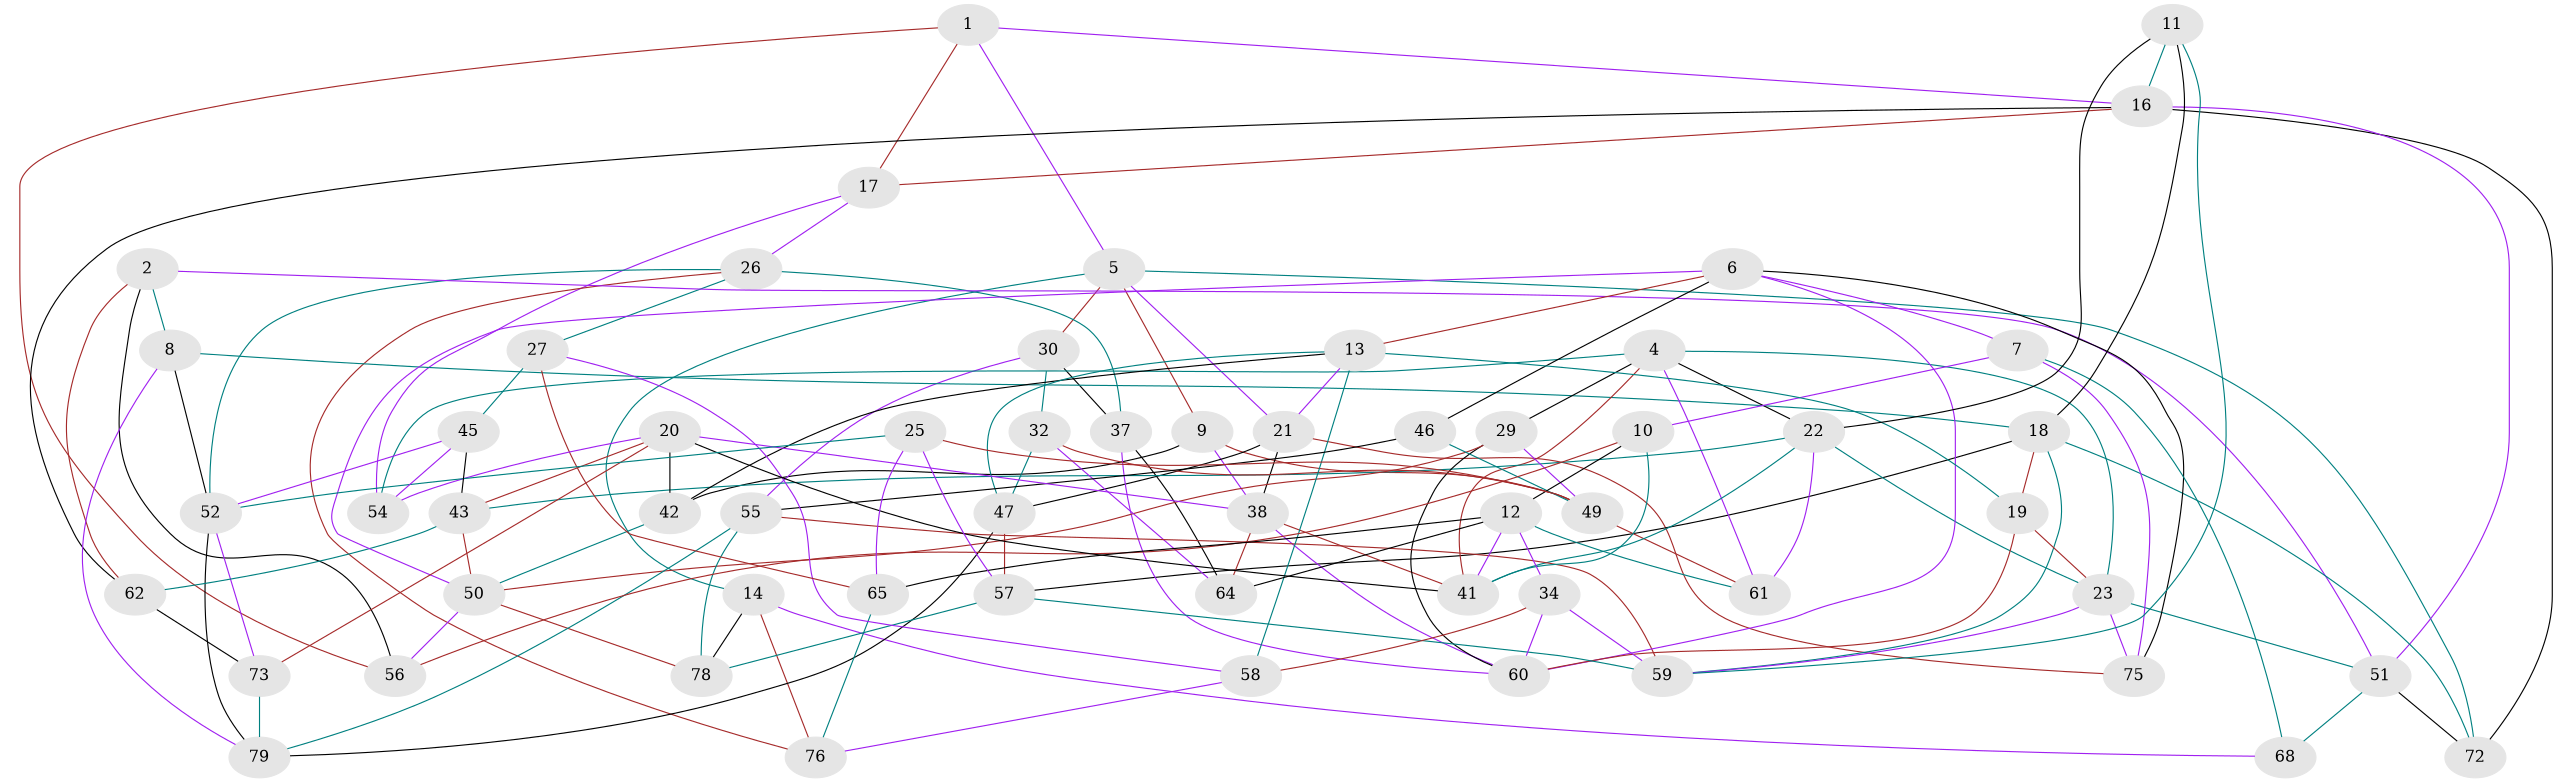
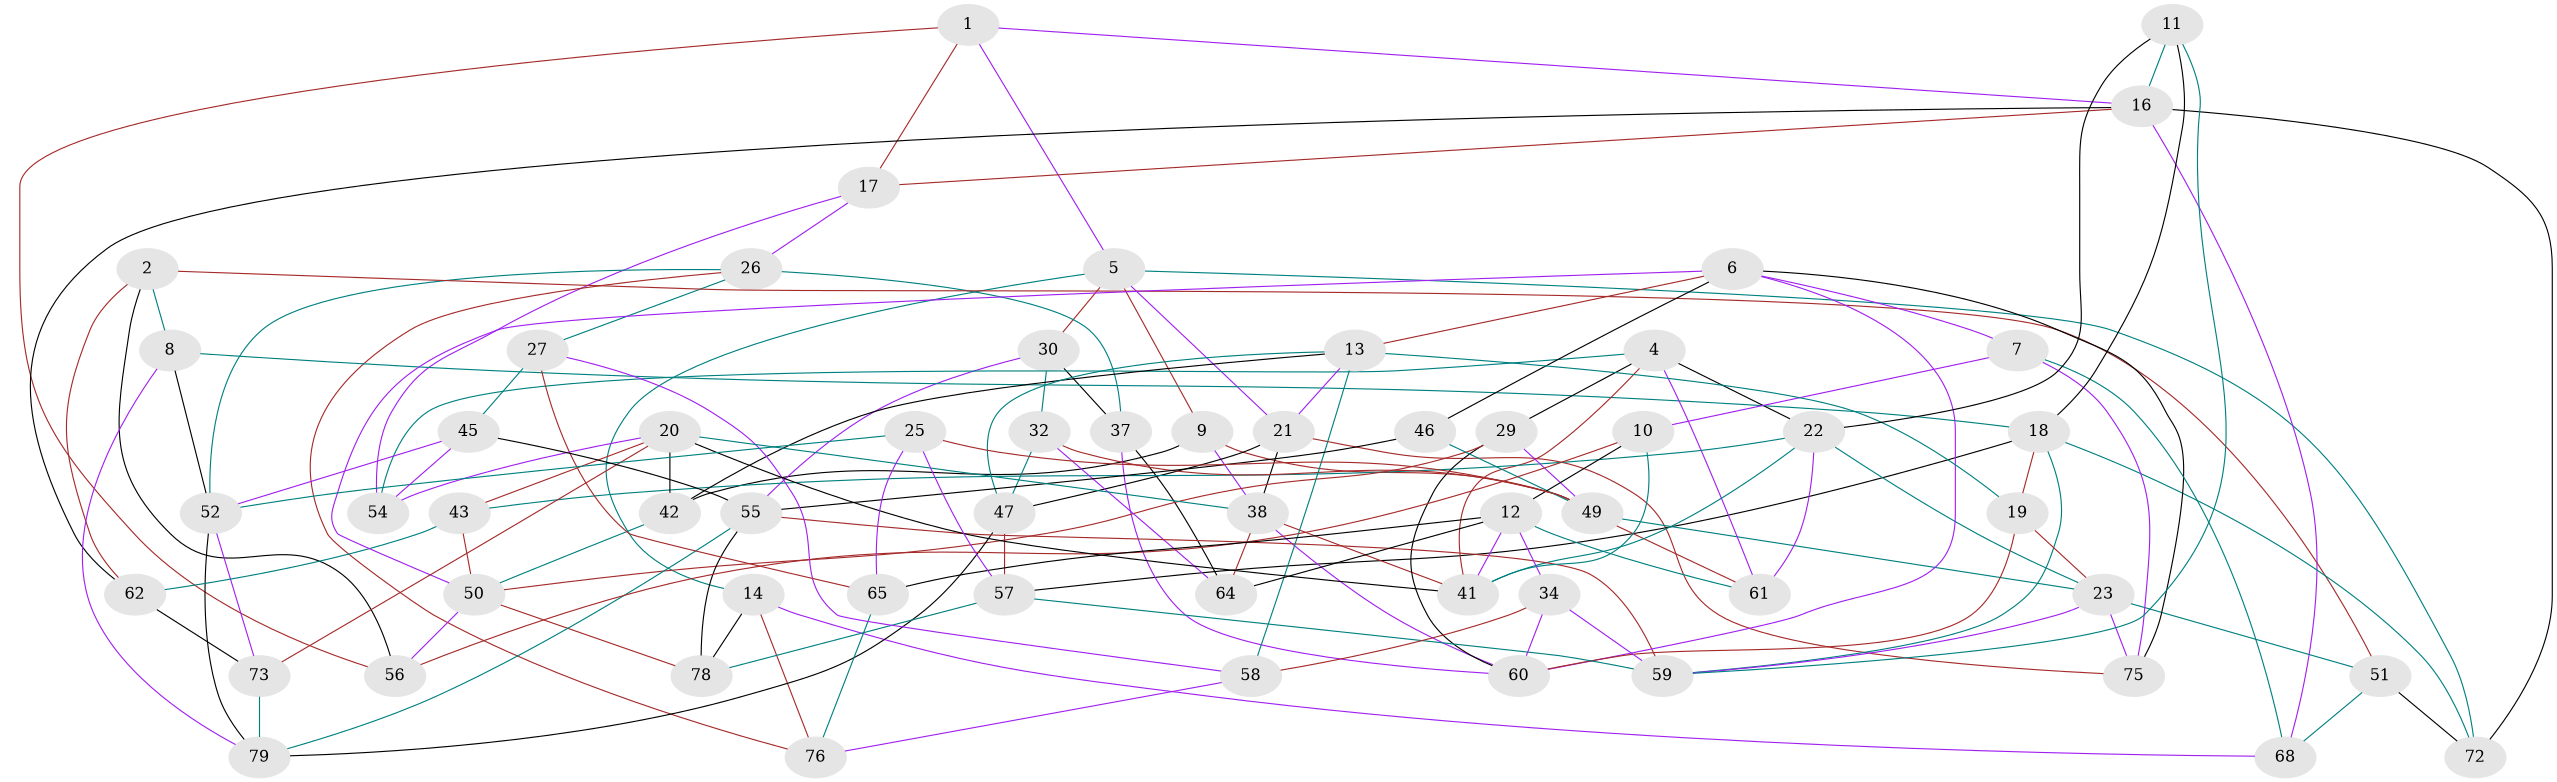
edge "16" -- "51": now "16" -- "68"
edge "2" -- "51": color purple -> brown
edge "4" -- "23": now "49" -- "23"
edge "20" -- "38": color purple -> teal
edge "45" -- "43": now "45" -- "55"
edge "55" -- "78": color teal -> black
